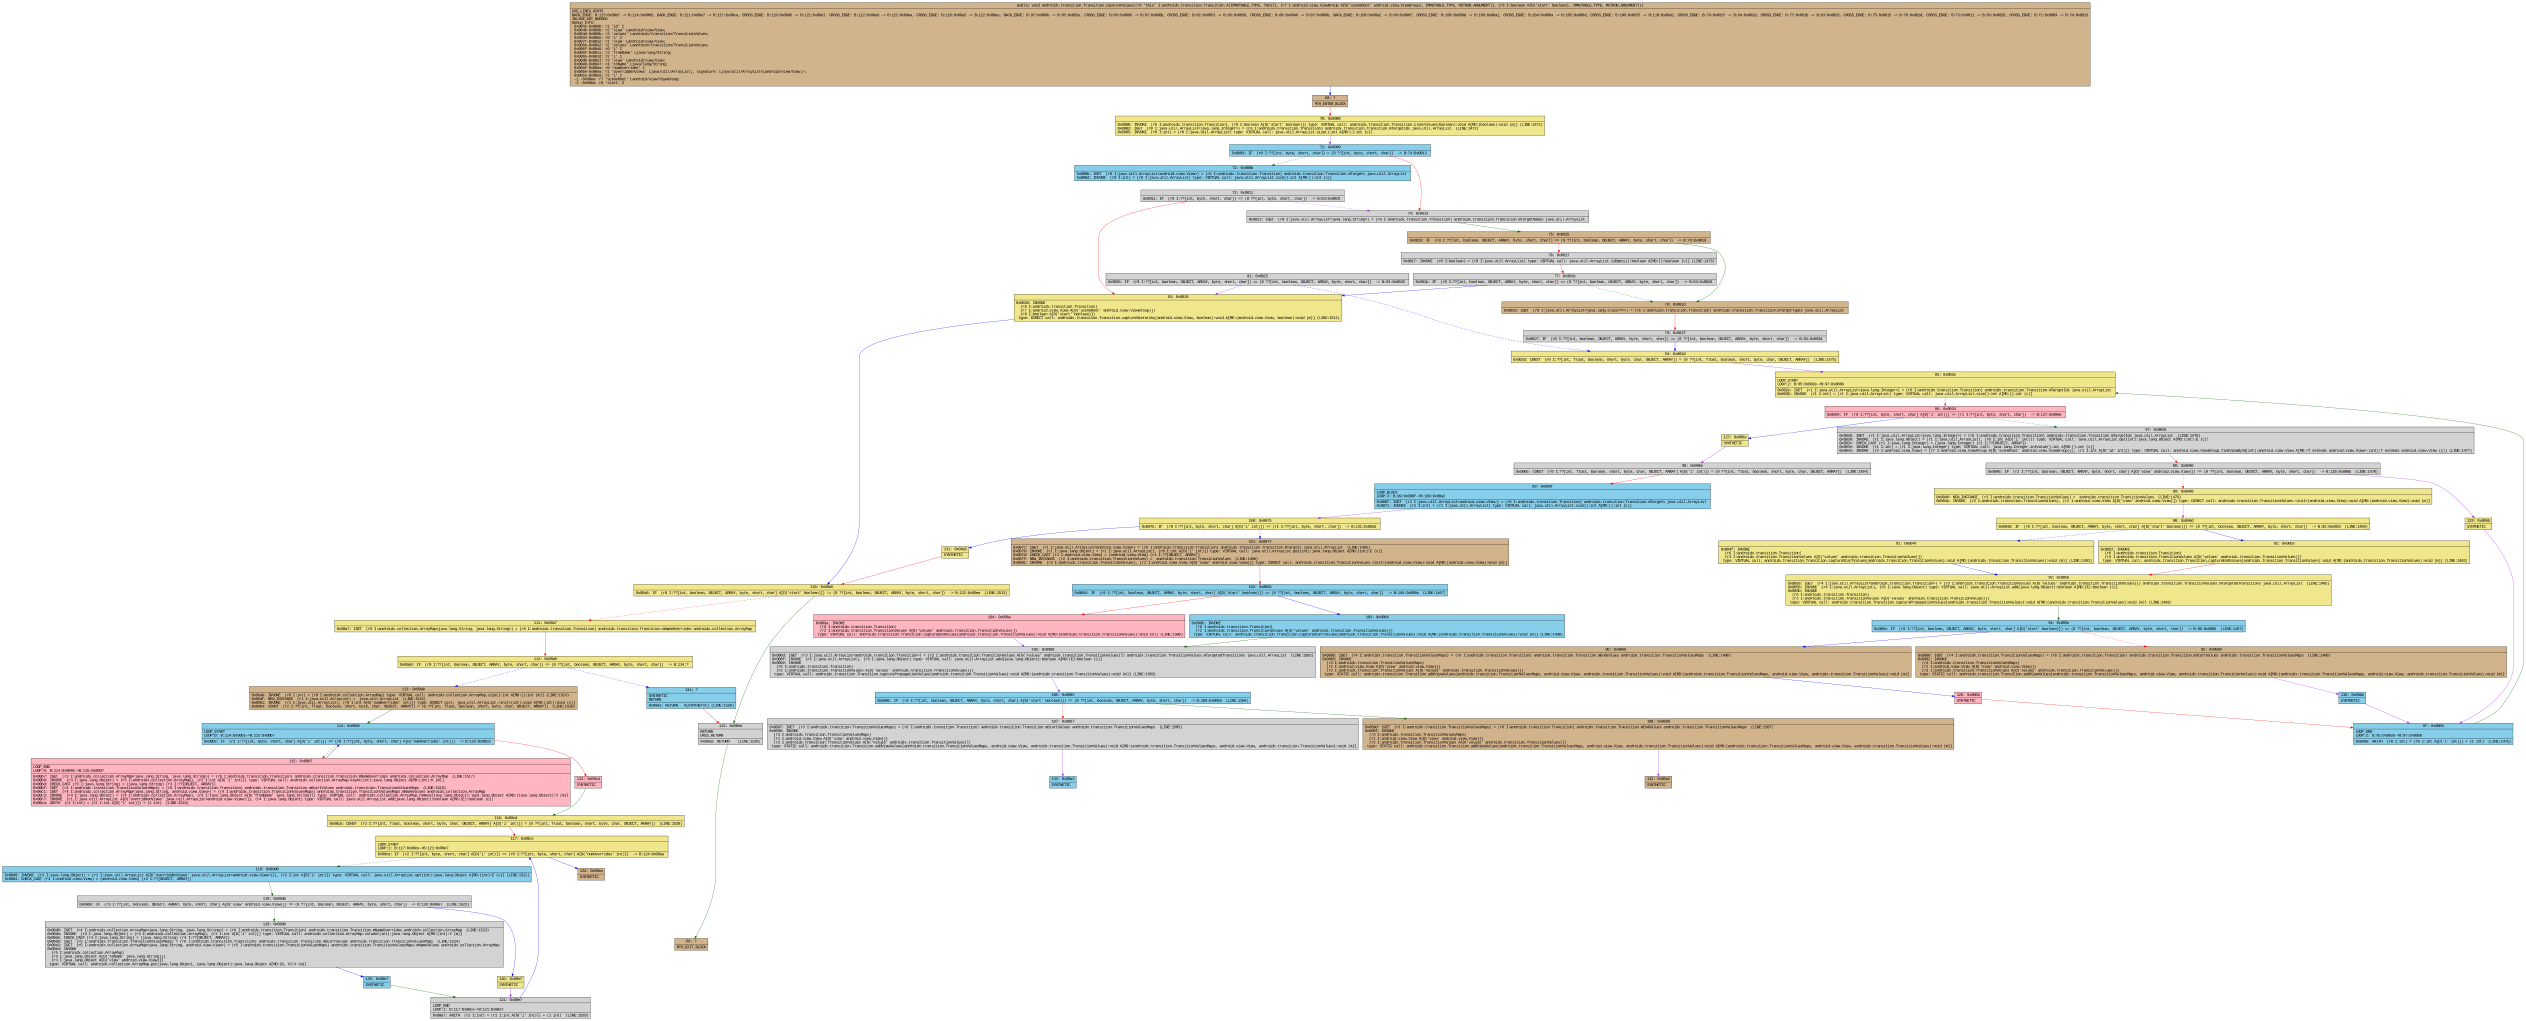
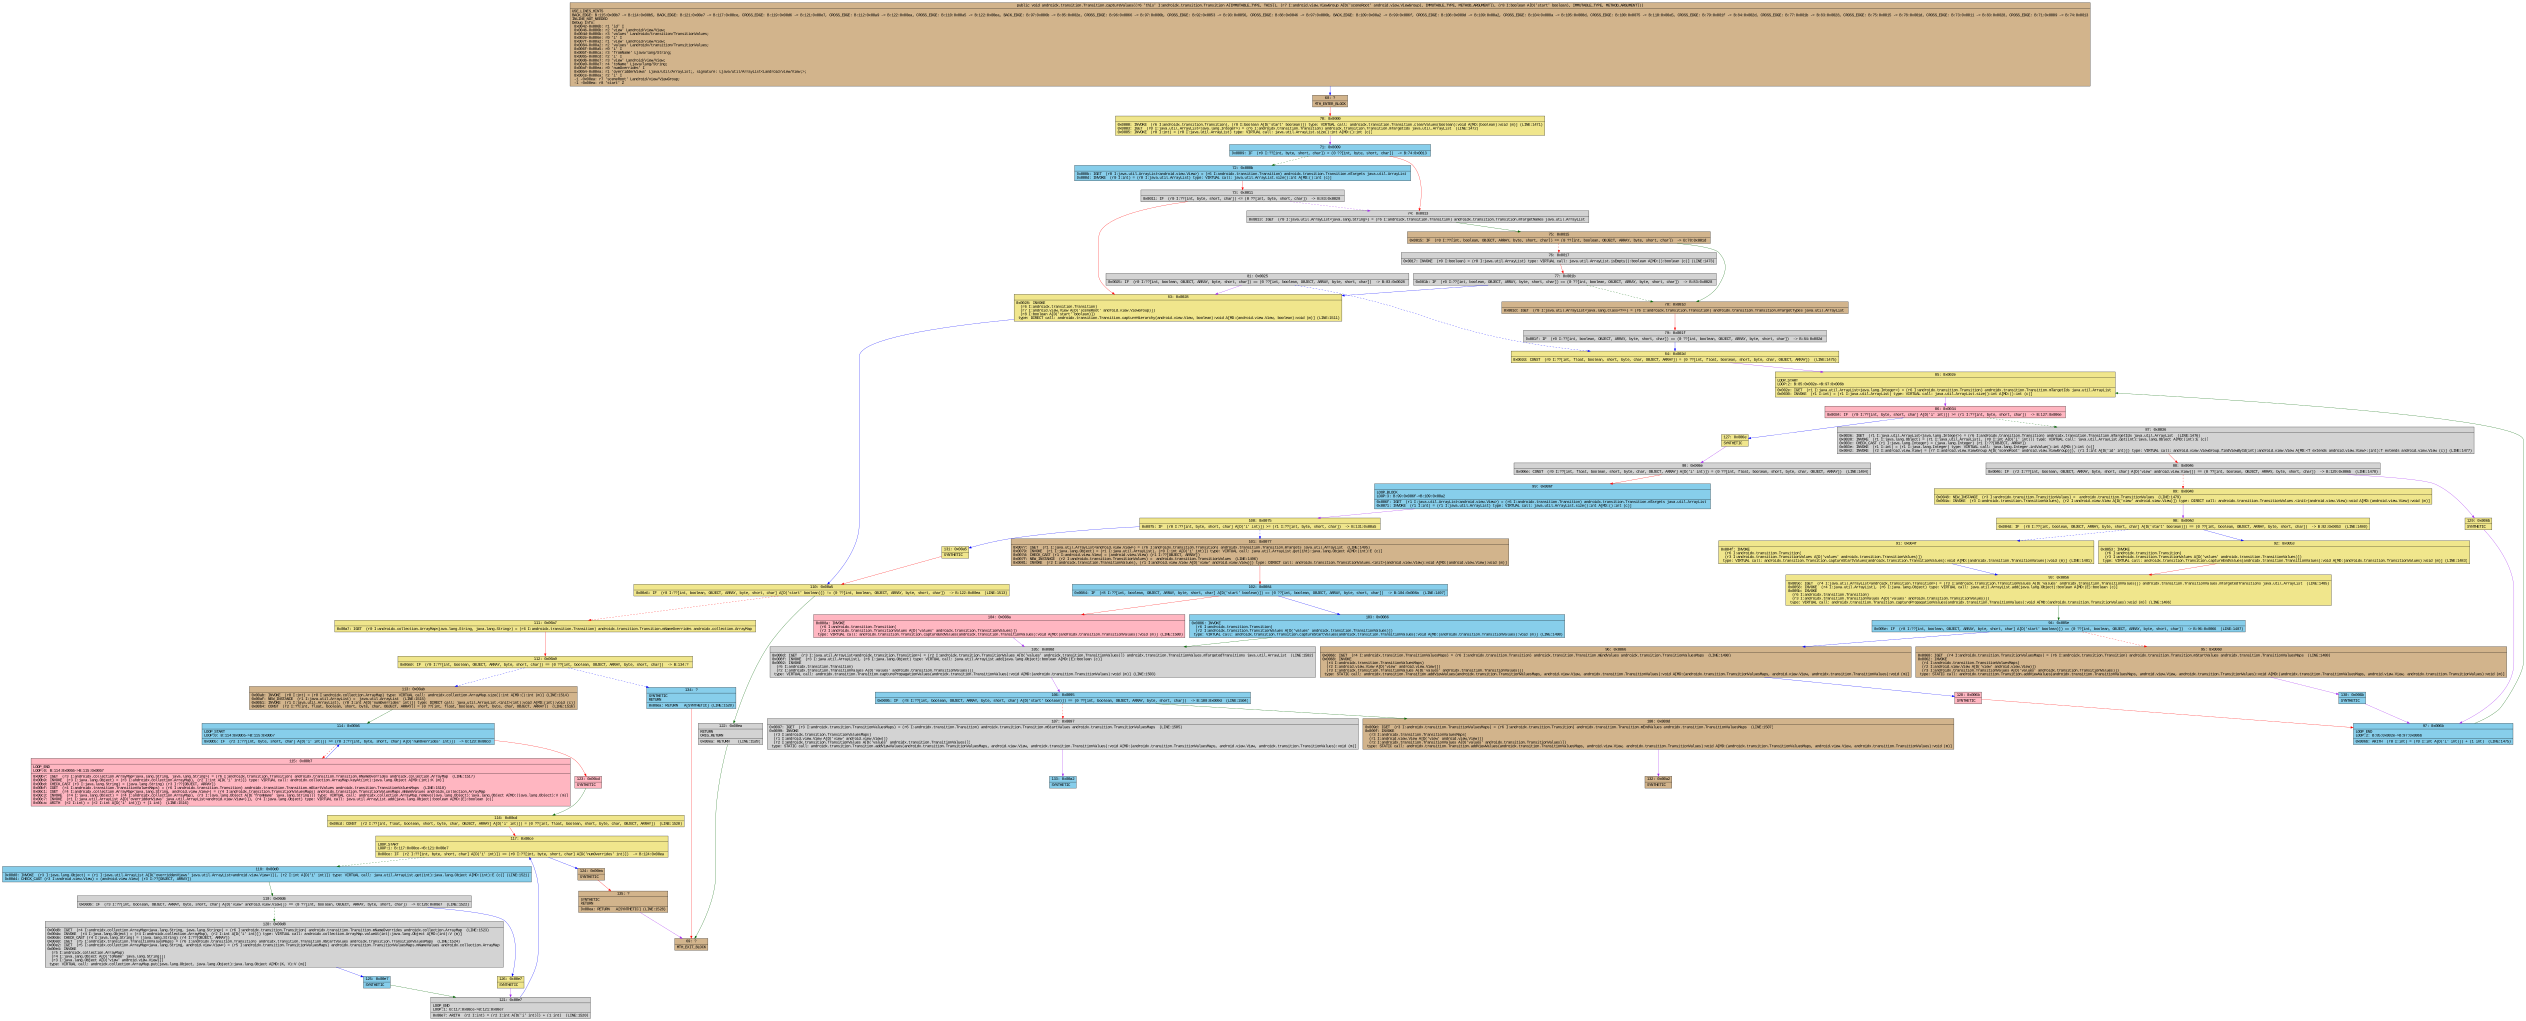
edge "72: 0x000b" -> "73: 0x0011": added
edge "134: ?" -> "122: 0x00ea": now "134: ?" -> "69: ?"
node "135: ?": added
